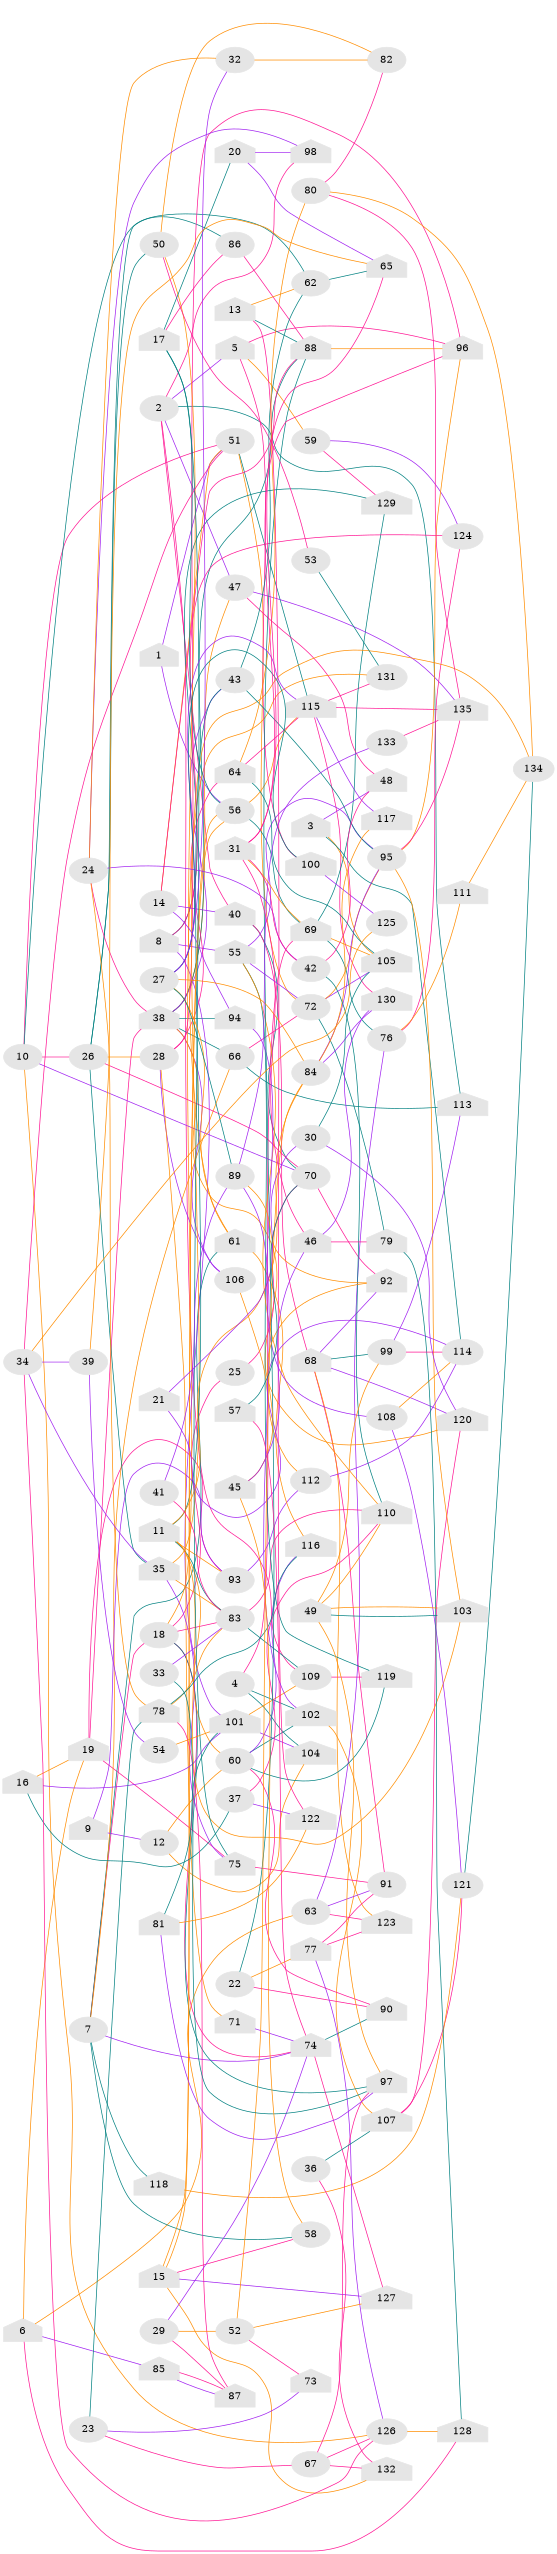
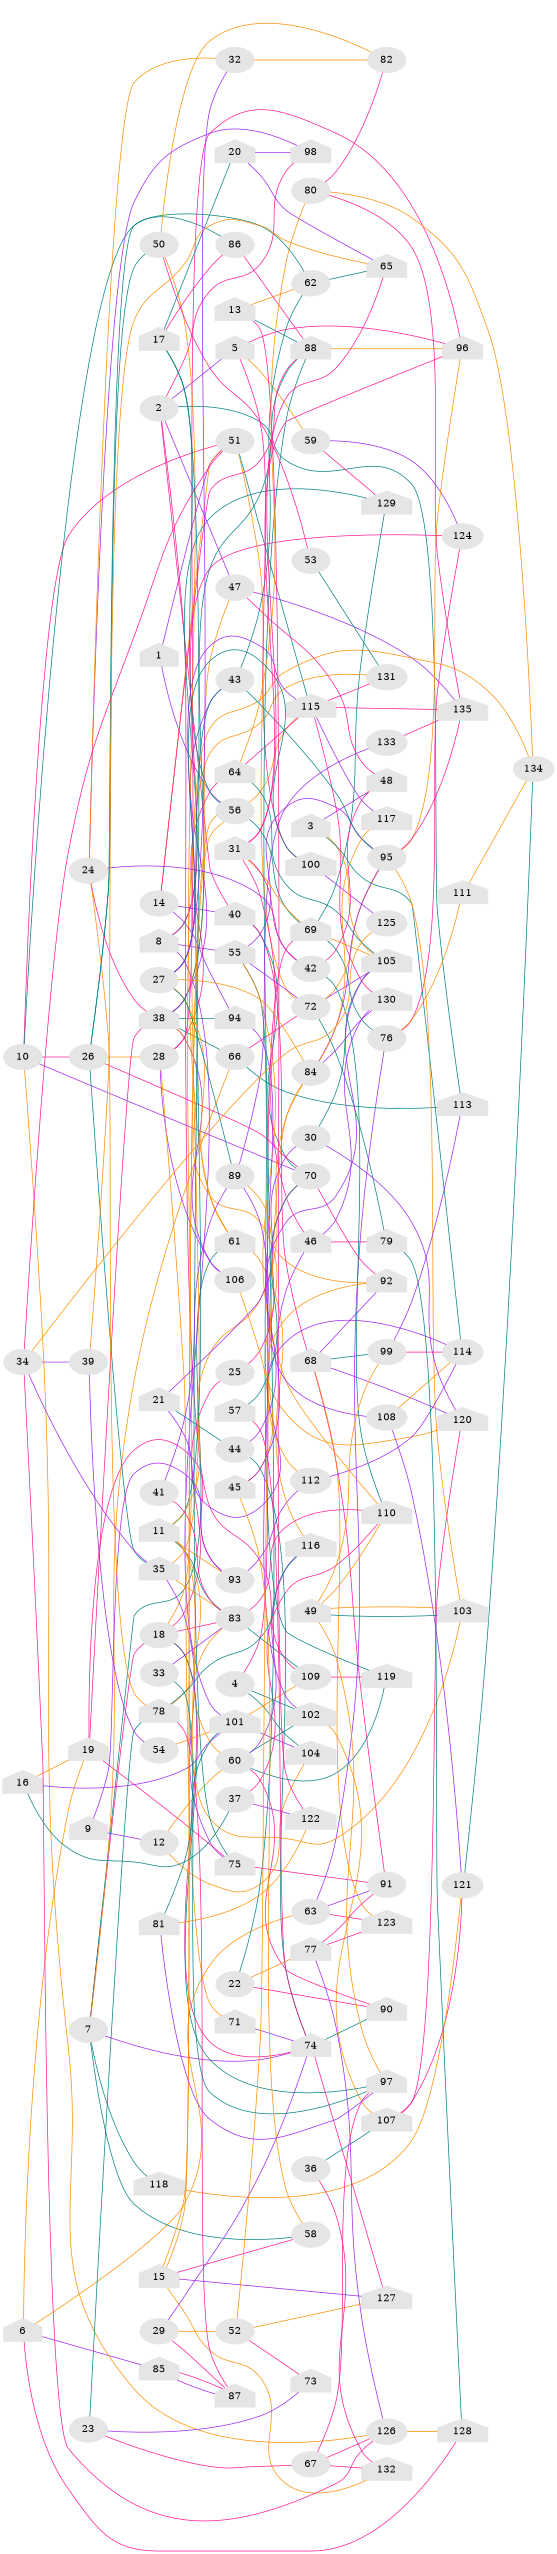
node "44": added
